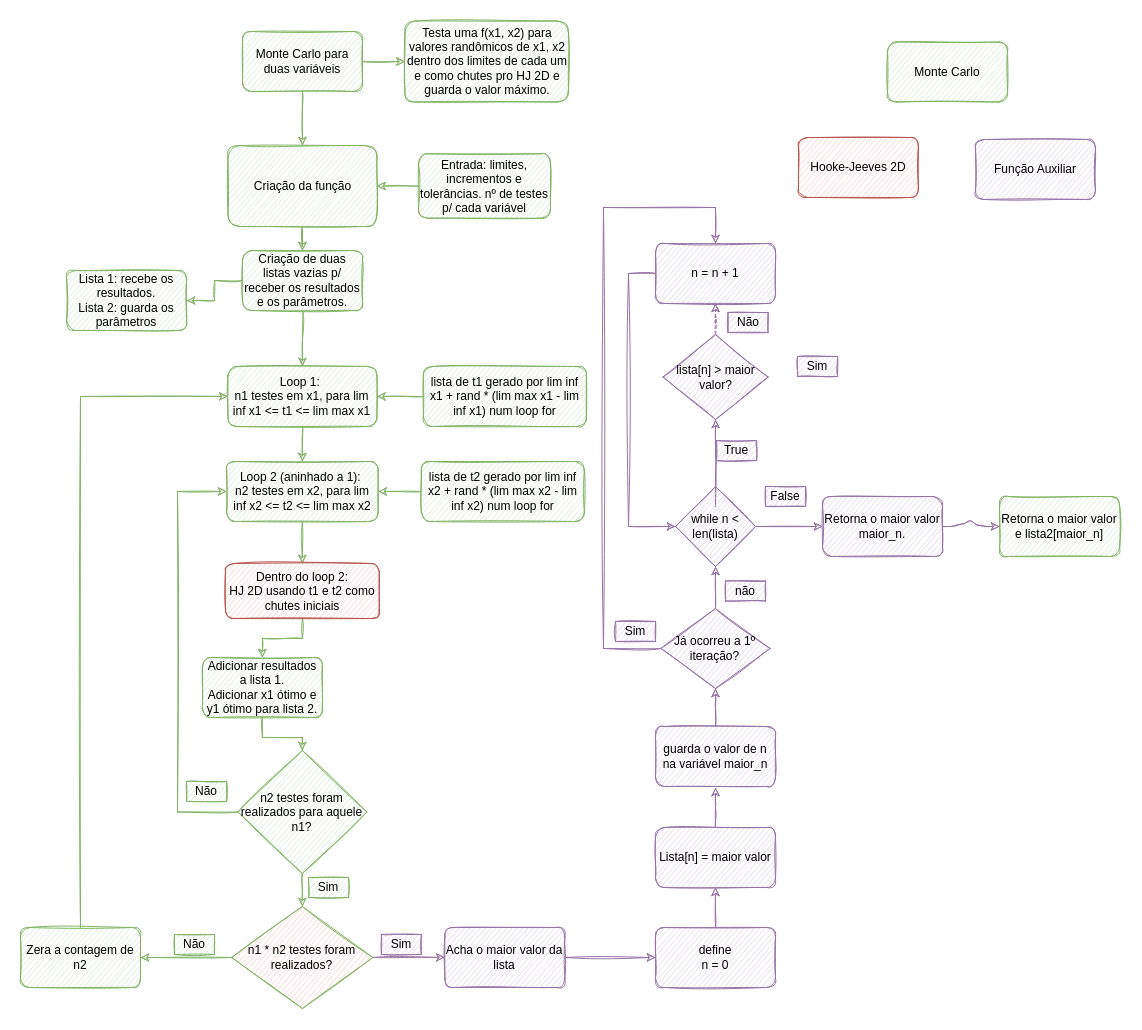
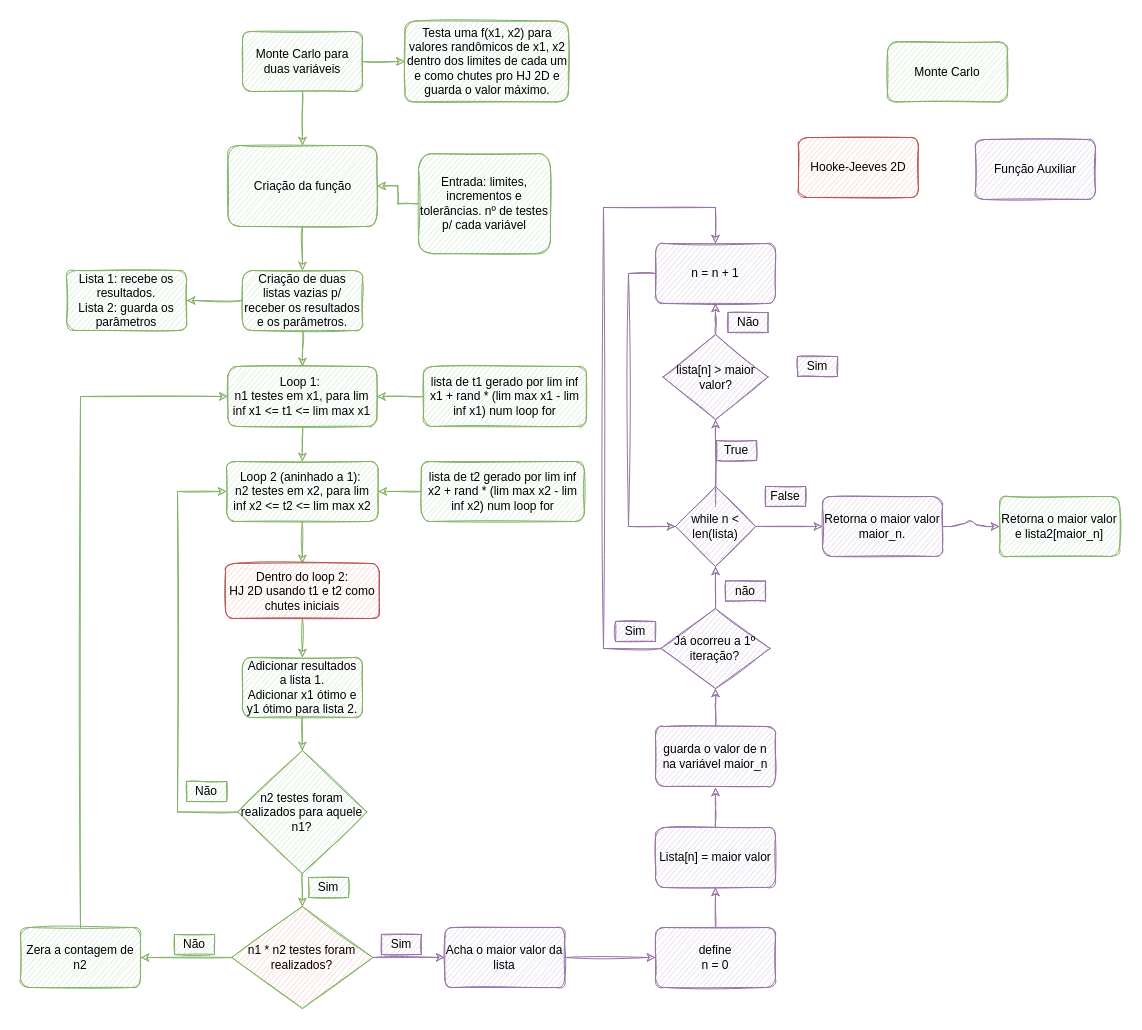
node "Entrada: limites, incrementos e tolerâncias. nº de testes p/ cada variável": size 132x65 -> 132x100
node "Criação de duas listas vazias p/ receber os resultados e os parâmetros.": moved (303, 281) -> (303, 301)
edge "lista[n] > maior valor?" -> "n = n + 1": style dashed -> solid
node "Adicionar resultados a lista 1. Adicionar x1 ótimo e y1 ótimo para lista 2.": moved (262, 688) -> (302, 688)
